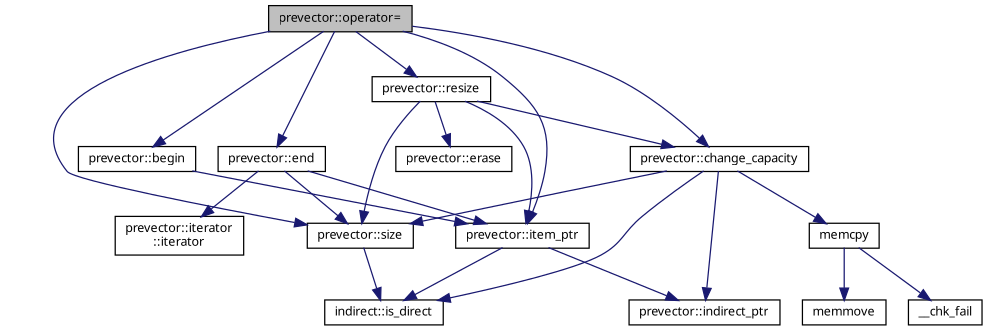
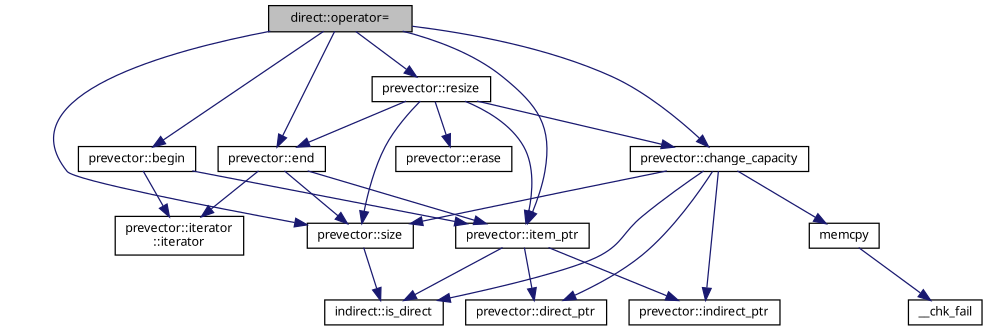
node "prevector::operator=": label "prevector::operator=" -> "direct::operator="
edge "prevector::resize" -> "prevector::end": added
edge "prevector::begin" -> "prevector::iterator ::iterator": added
node "prevector::direct_ptr": added
node "memmove": removed
